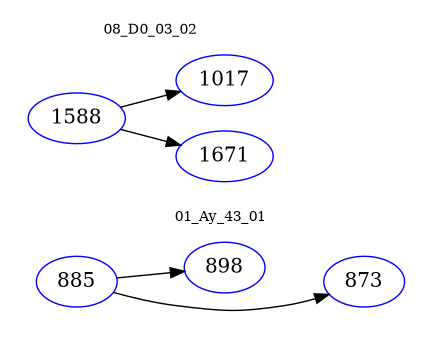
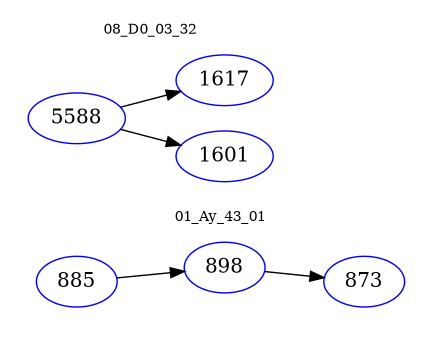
cluster "08_D0_03_02": label "08_D0_03_02" -> "08_D0_03_32"
node "1017": label "1017" -> "1617"
node "1588": label "1588" -> "5588"
node "1671": label "1671" -> "1601"
edge "885" -> "873": now "898" -> "873"
